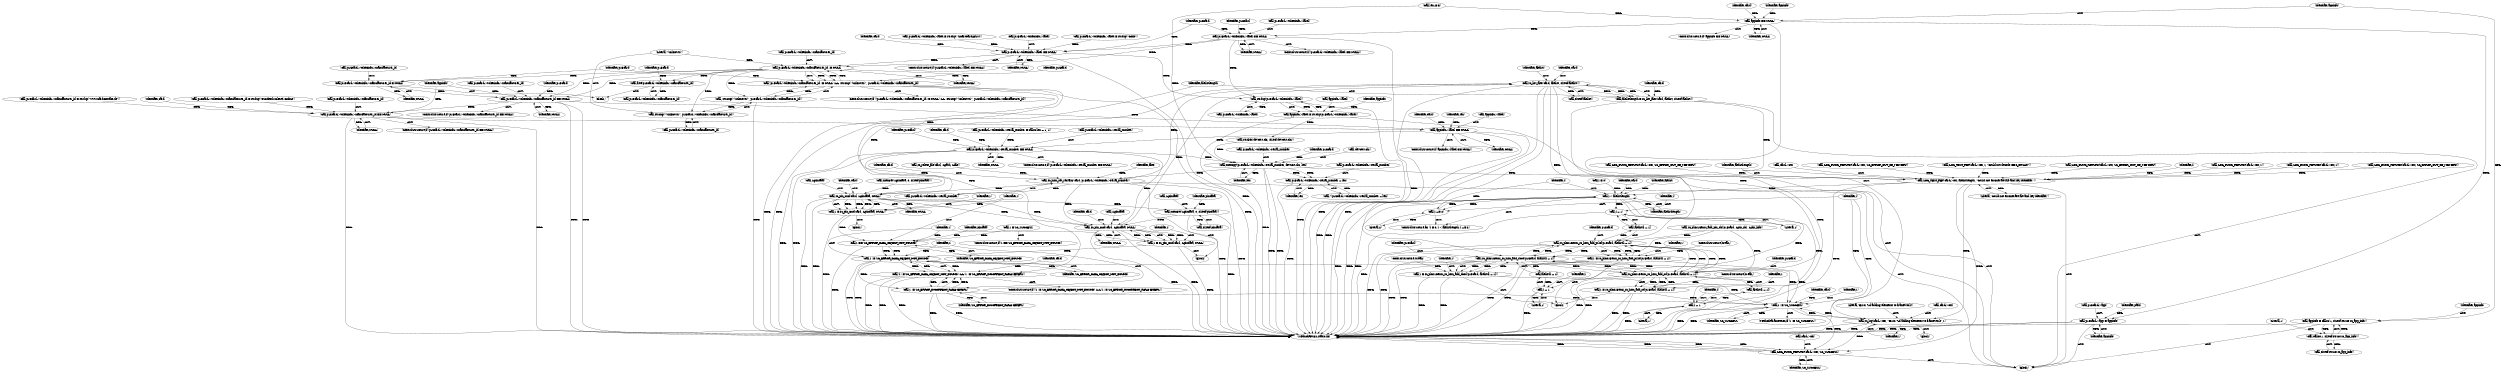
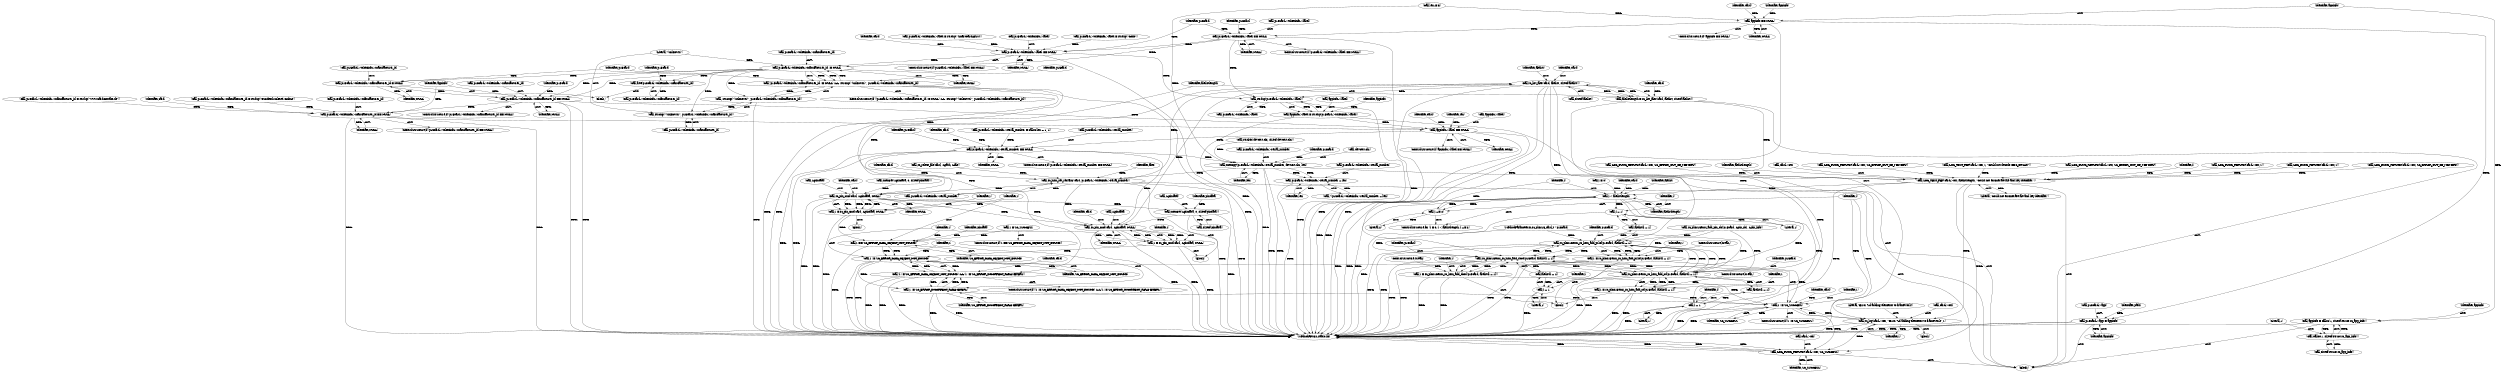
edge "(Call,sc_list_files(card, filelist, sizeof(filelist)))" -> "(Call,sizeof(filelist))": now "(Call,sc_list_files(card, filelist, sizeof(filelist)))" -> "(Call,strdup(p15card->tokeninfo->label))"
edge "(Call,appinfo->label = strdup(p15card->tokeninfo->label))" -> "(Call,strnlen(devcert.chr, sizeof devcert.chr))": now "(Call,appinfo->label = strdup(p15card->tokeninfo->label))" -> "(Call,appinfo->label == NULL)"
node "(MethodParameterIn,sc_pkcs15_card_t * p15card)": added
edge "(Call,r != SC_ERROR_DATA_OBJECT_NOT_FOUND)" -> "(Call,r != SC_SUCCESS)": label "DDG: " -> "AST: "
node "(MethodParameterIn,if (r != SC_SUCCESS))": label "(MethodParameterIn,if (r != SC_SUCCESS))" -> "(ControlStructure,if (r != SC_SUCCESS))"
